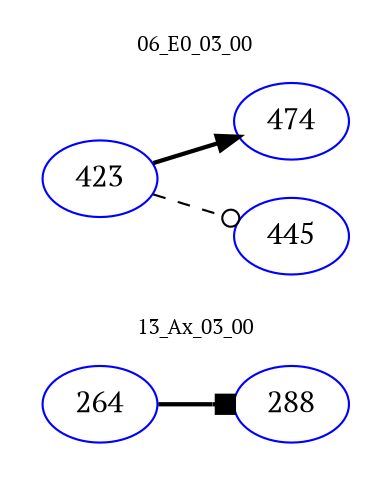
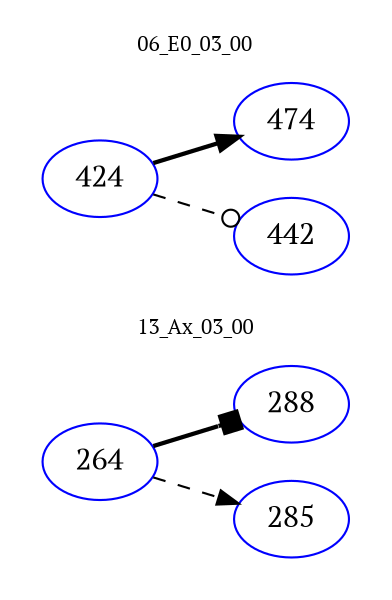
node "423": label "423" -> "424"
node "445": label "445" -> "442"
node "285": added
